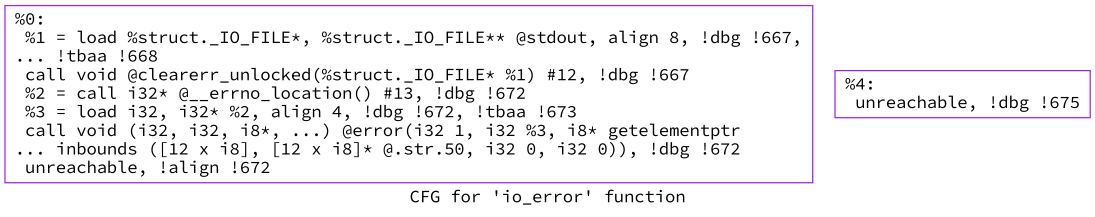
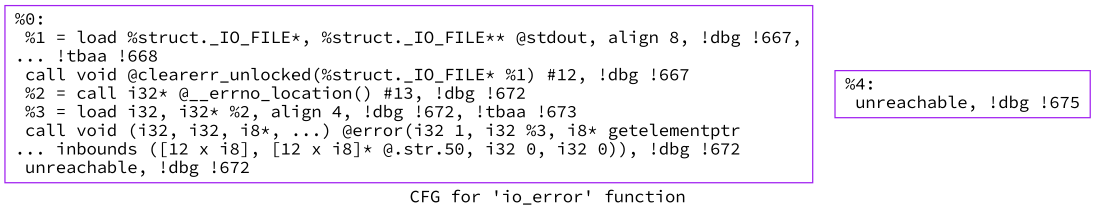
node "%0:": text "unreachable, !align !672" -> "unreachable, !dbg !672"
